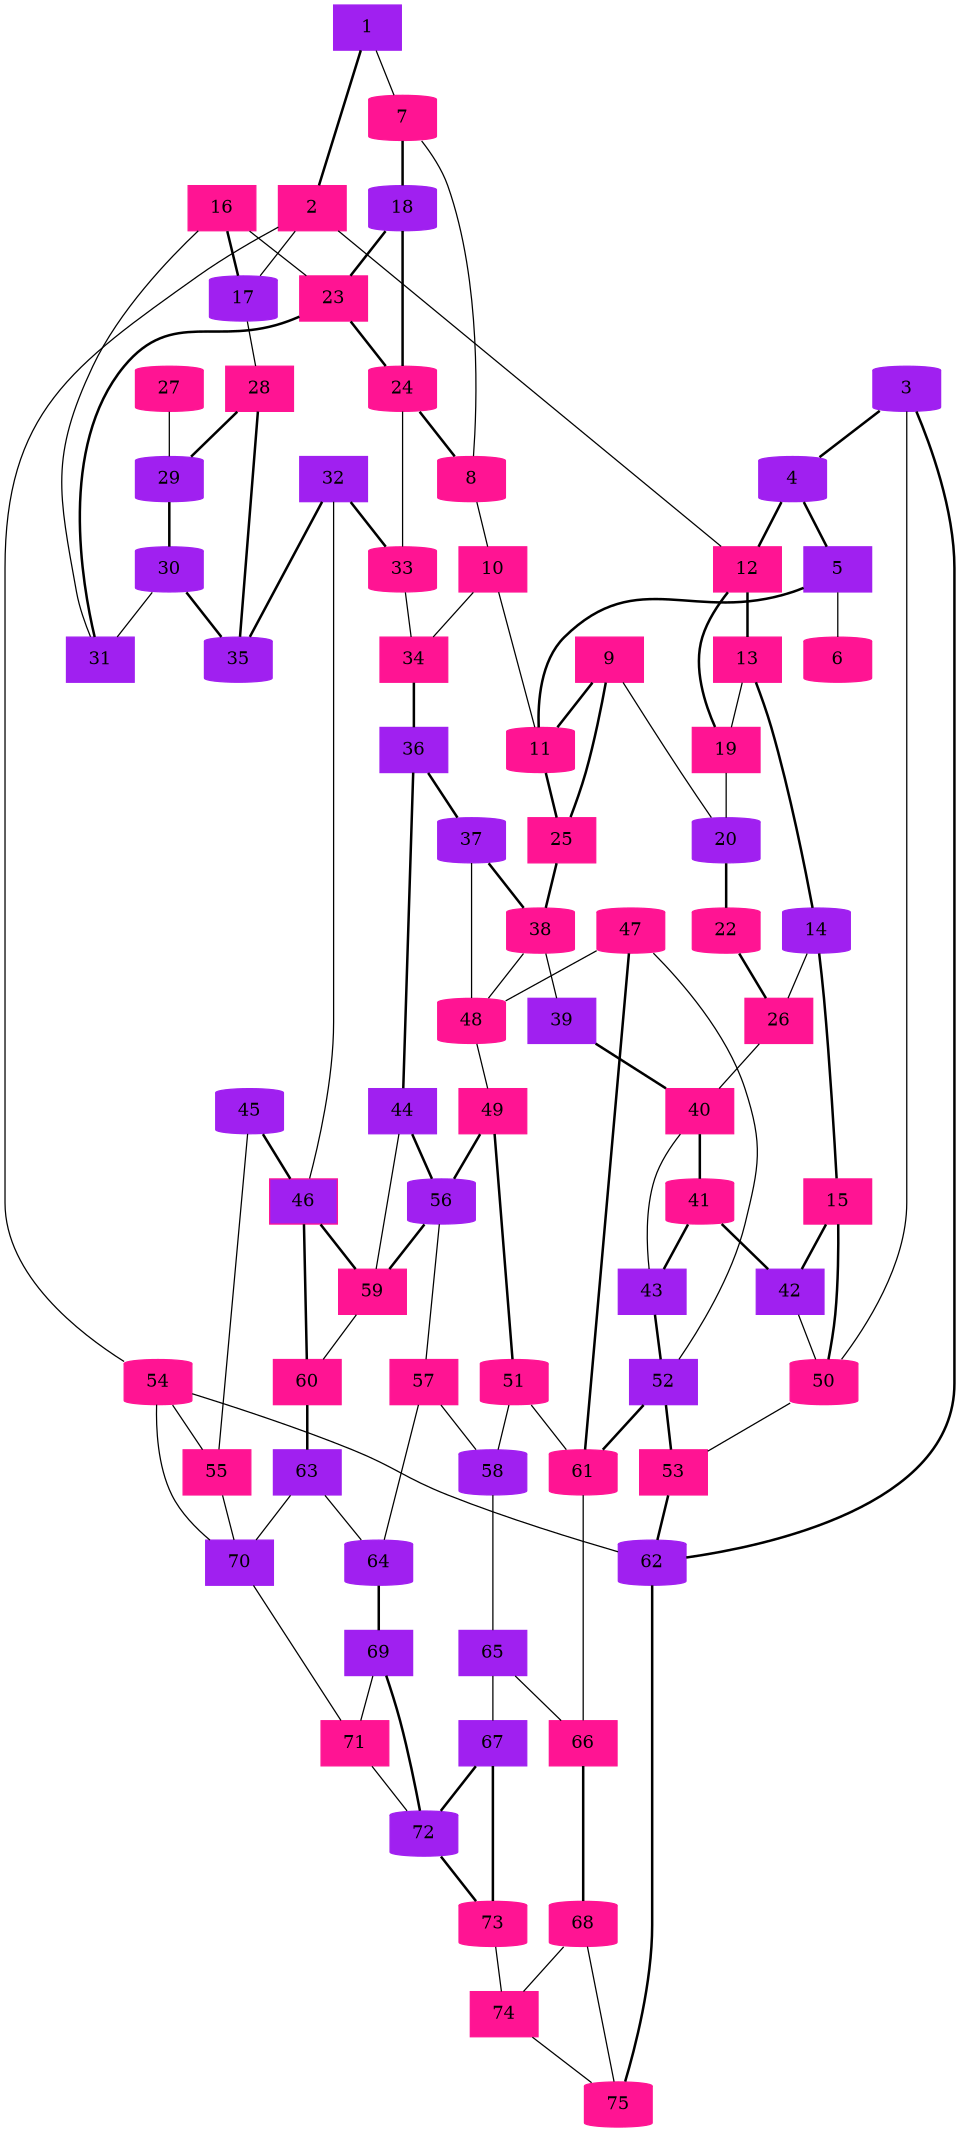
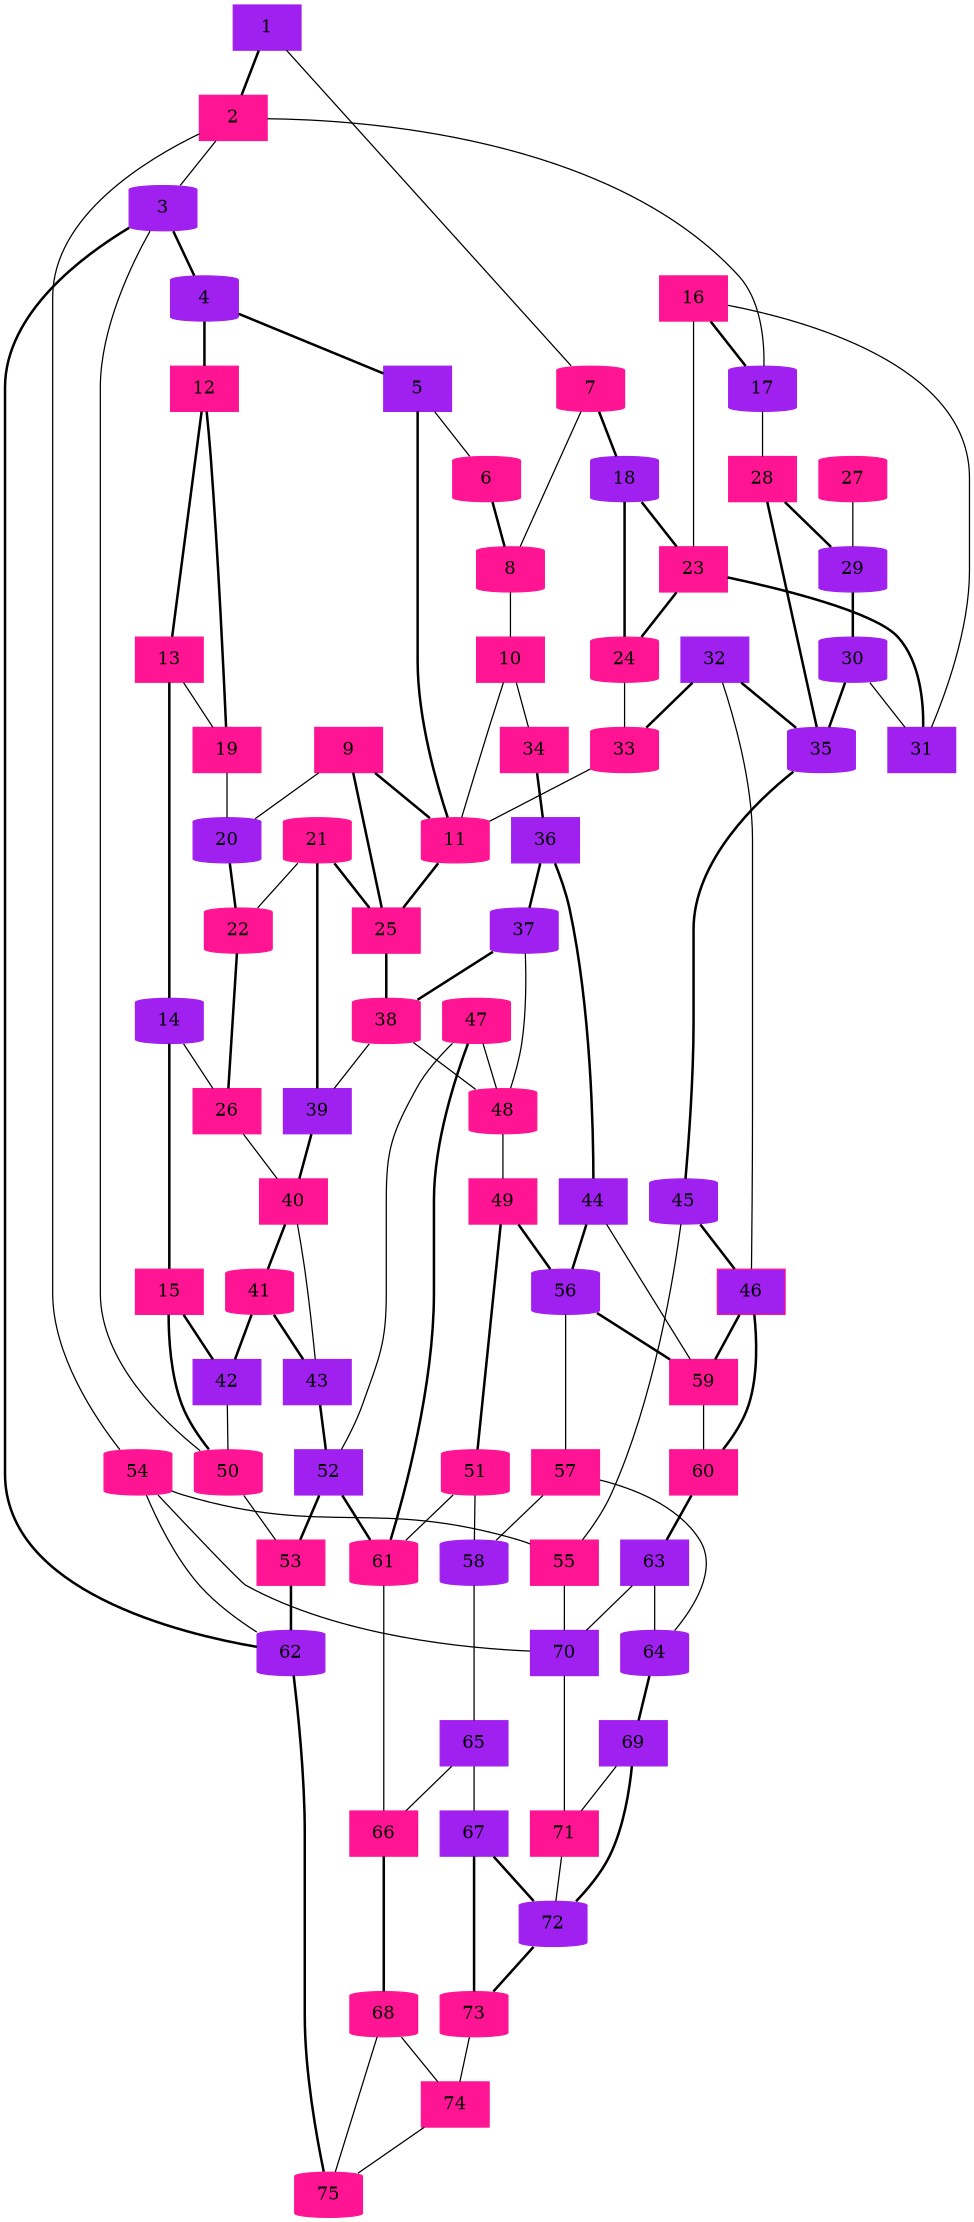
edge "2" -- "12": now "2" -- "3"
edge "24" -- "8": now "6" -- "8"
edge "33" -- "34": now "33" -- "11"
node "21": added
edge "35" -- "45": added
